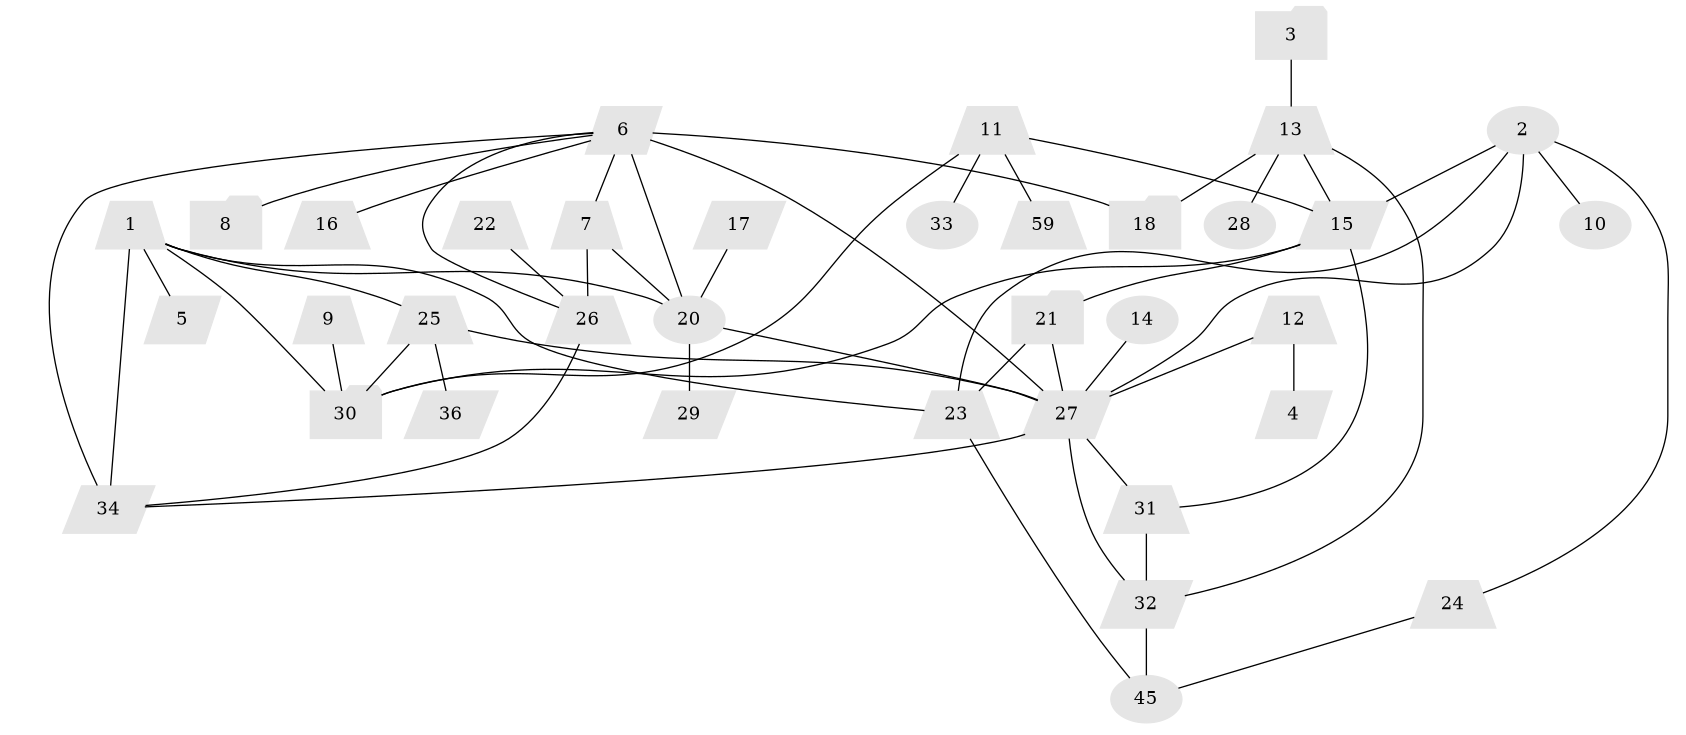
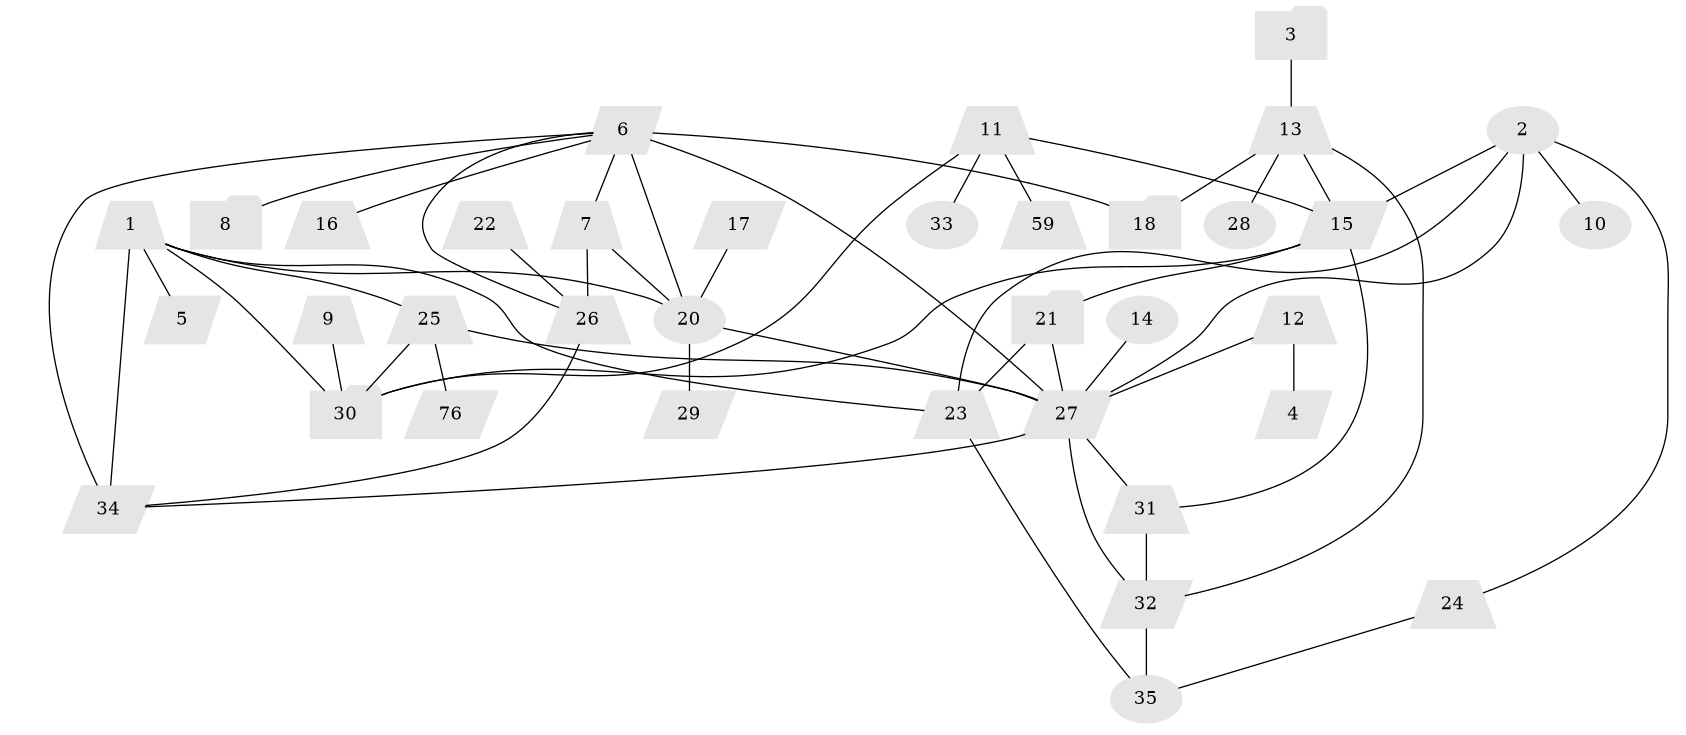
node "36": label "36" -> "76"
node "45": label "45" -> "35"
